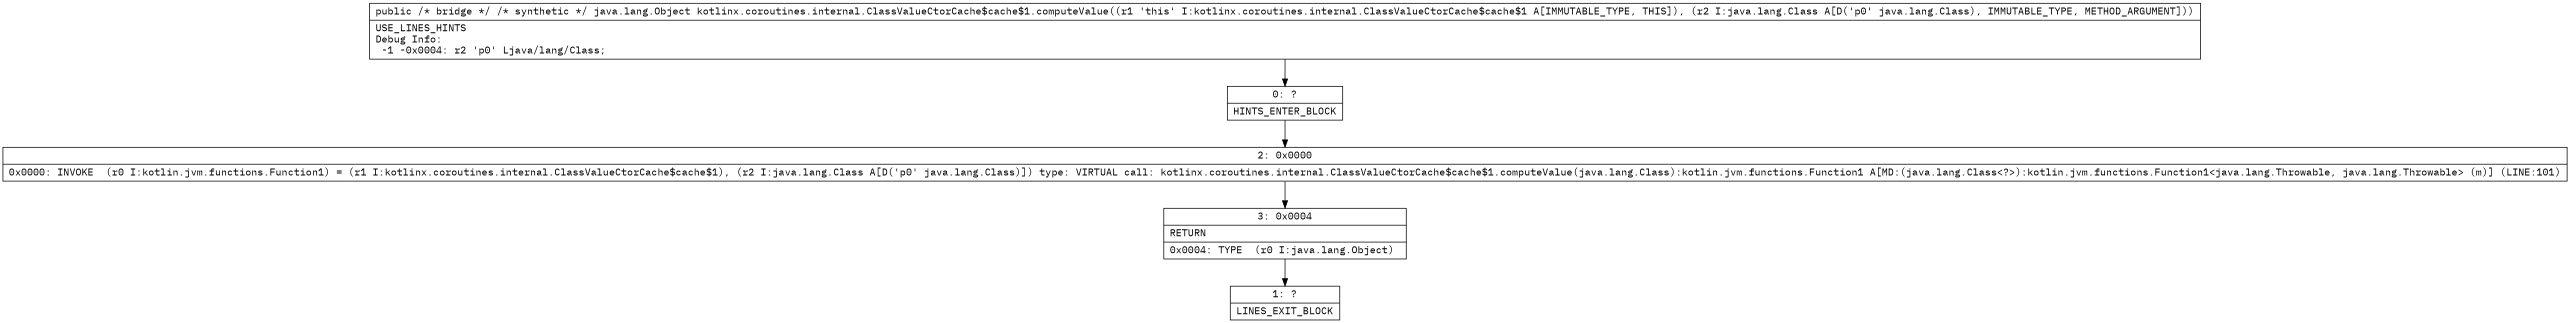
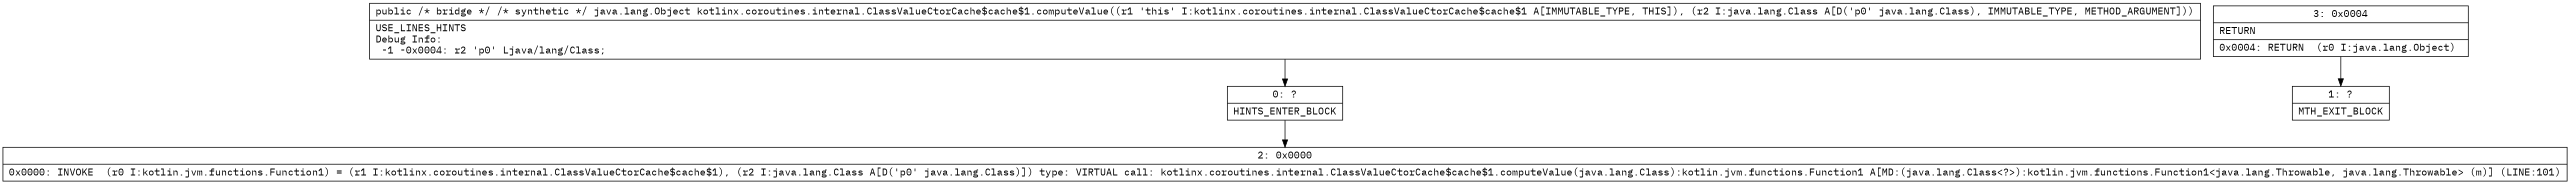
edge "2: 0x0000" -> "3: 0x0004": removed
node "3: 0x0004": text "0x0004: TYPE  (r0 I:java.lang.Object)" -> "0x0004: RETURN  (r0 I:java.lang.Object)"
node "1: ?": text "LINES_EXIT_BLOCK" -> "MTH_EXIT_BLOCK"
